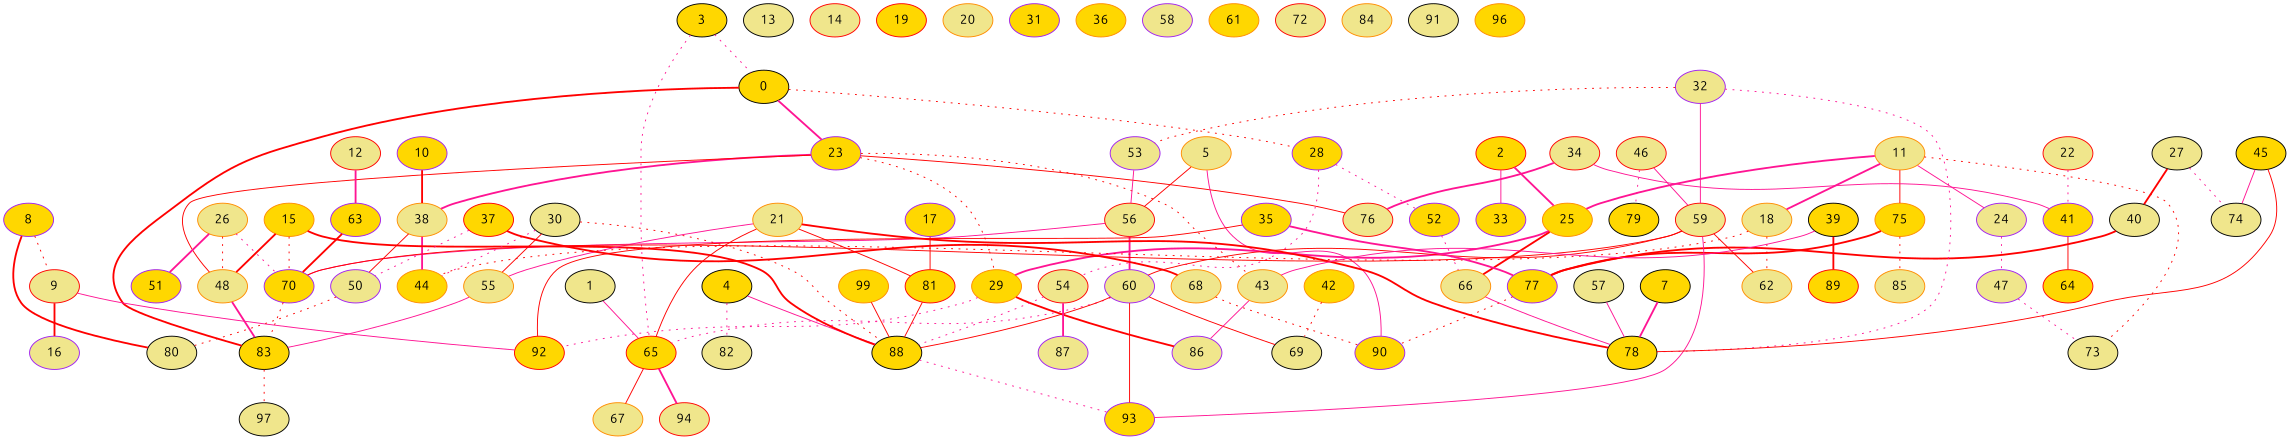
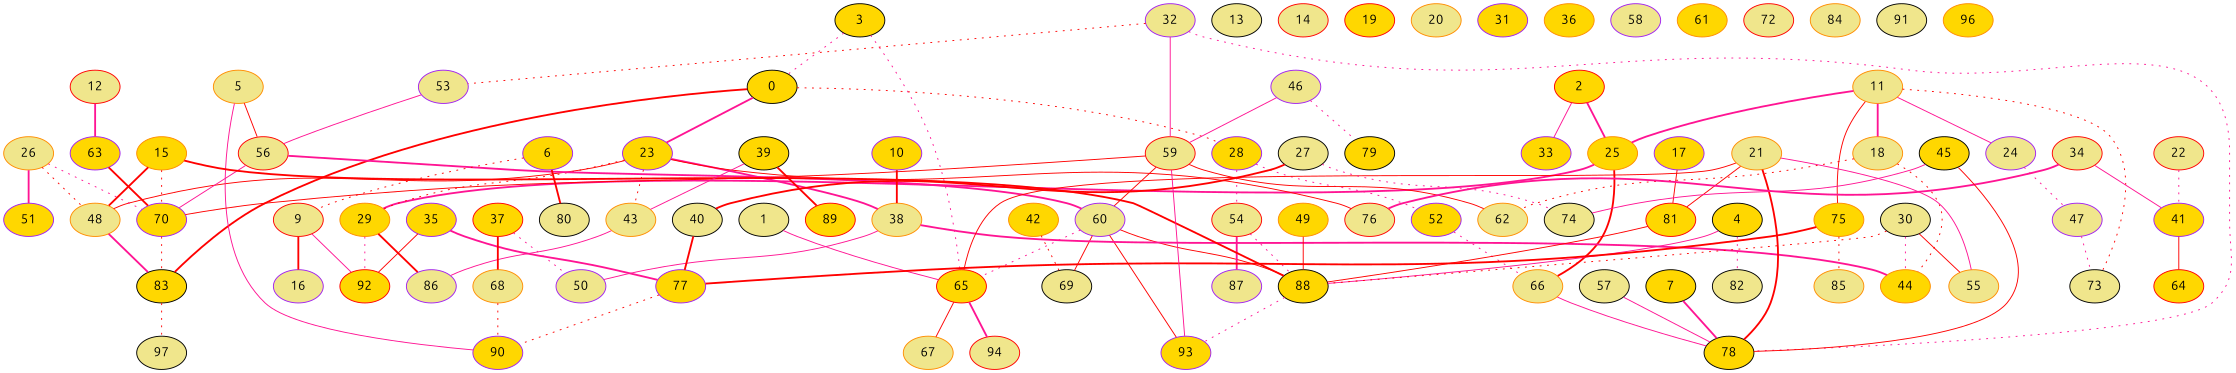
node "46": color red -> purple
node "8": label "8" -> "6"
edge "38" -- "50": color red -> deeppink
node "99": label "99" -> "49"
edge "50" -- "80": removed
edge "55" -- "83": removed
